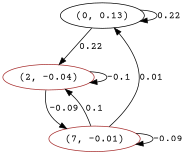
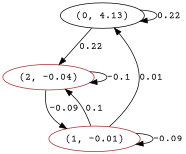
node "(0, 0.13)": label "(0, 0.13)" -> "(0, 4.13)"
node "(7, -0.01)": label "(7, -0.01)" -> "(1, -0.01)"
